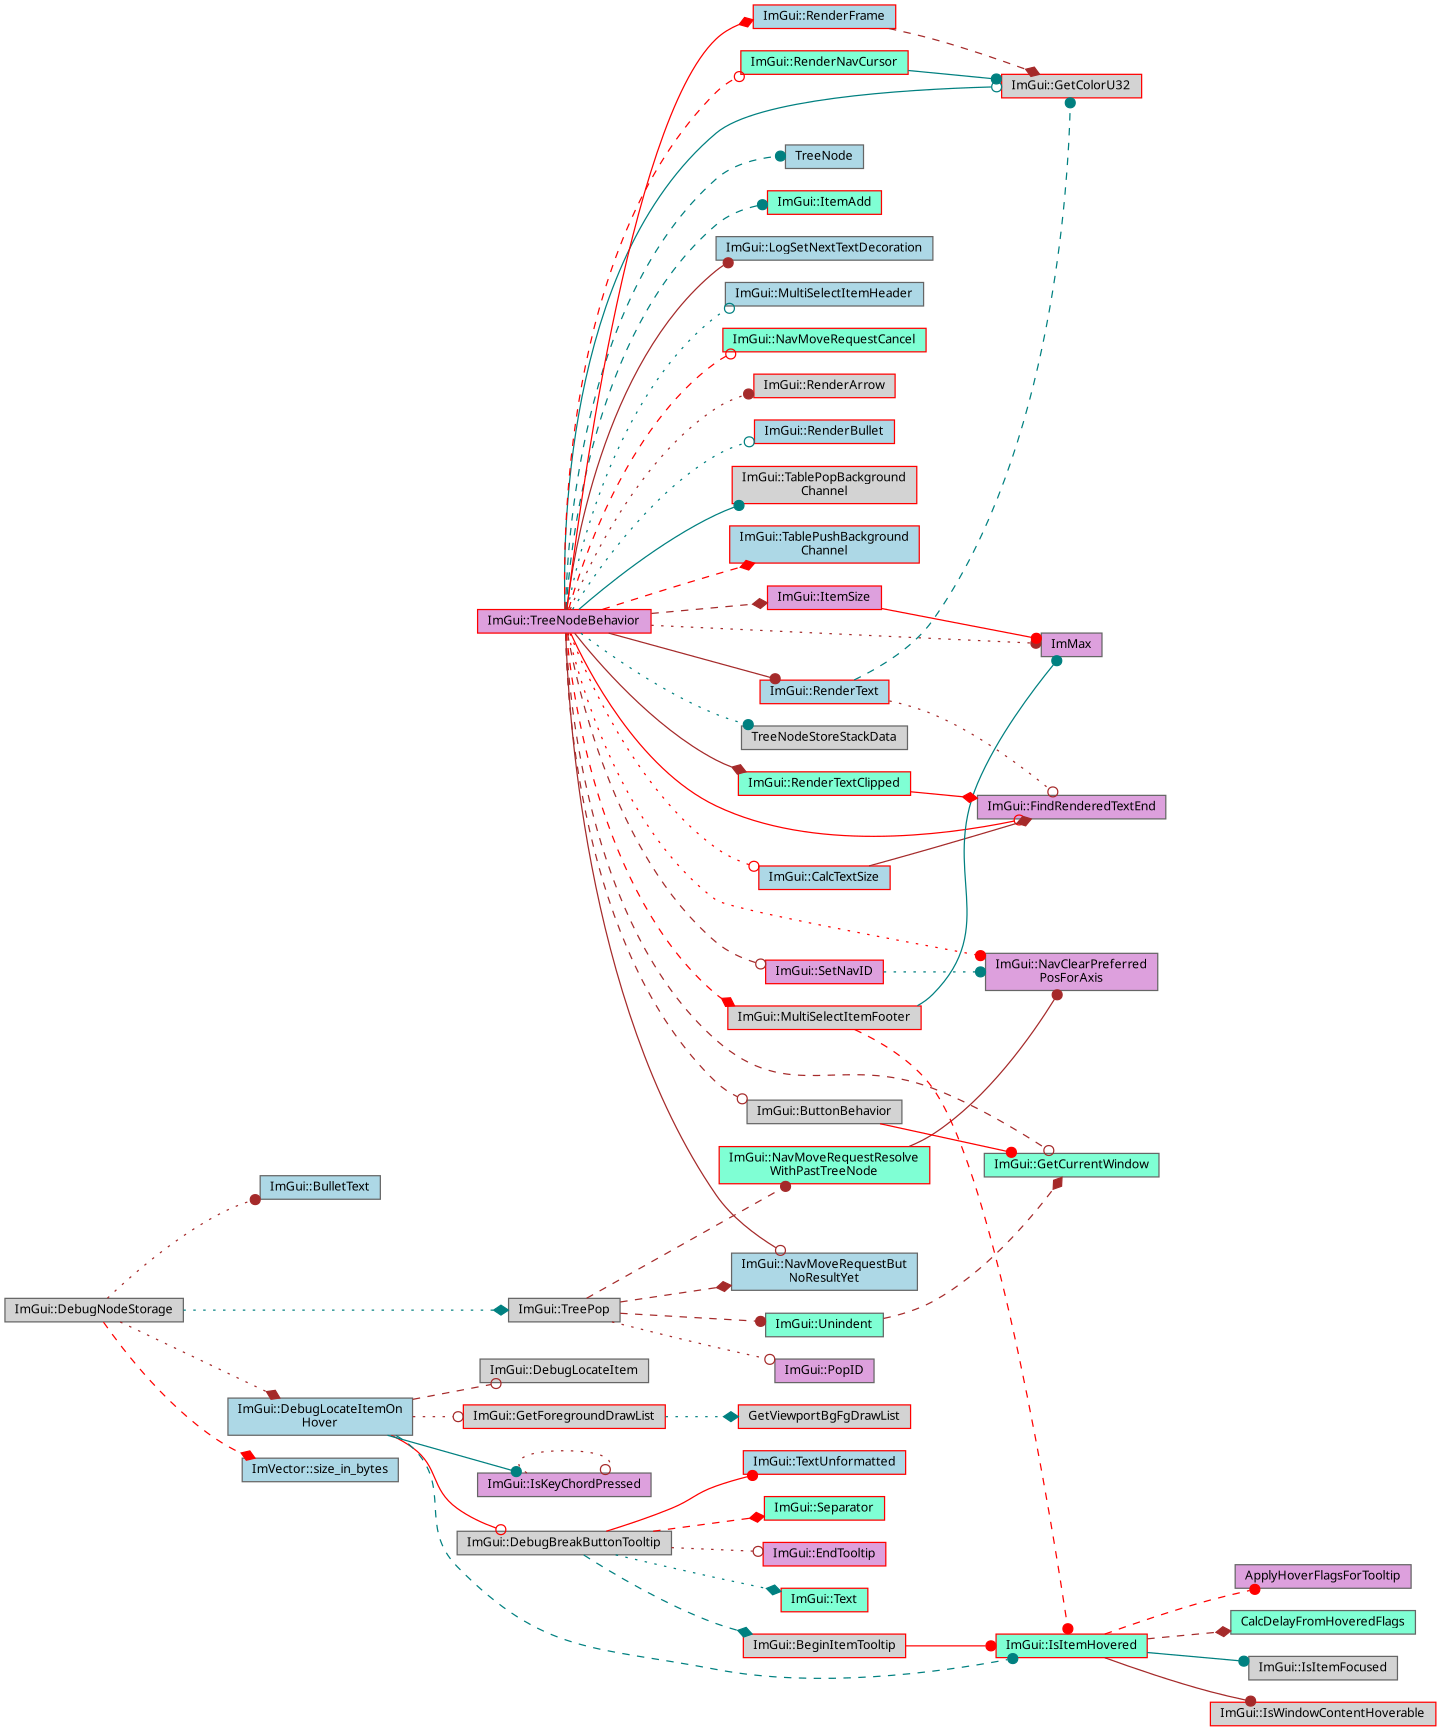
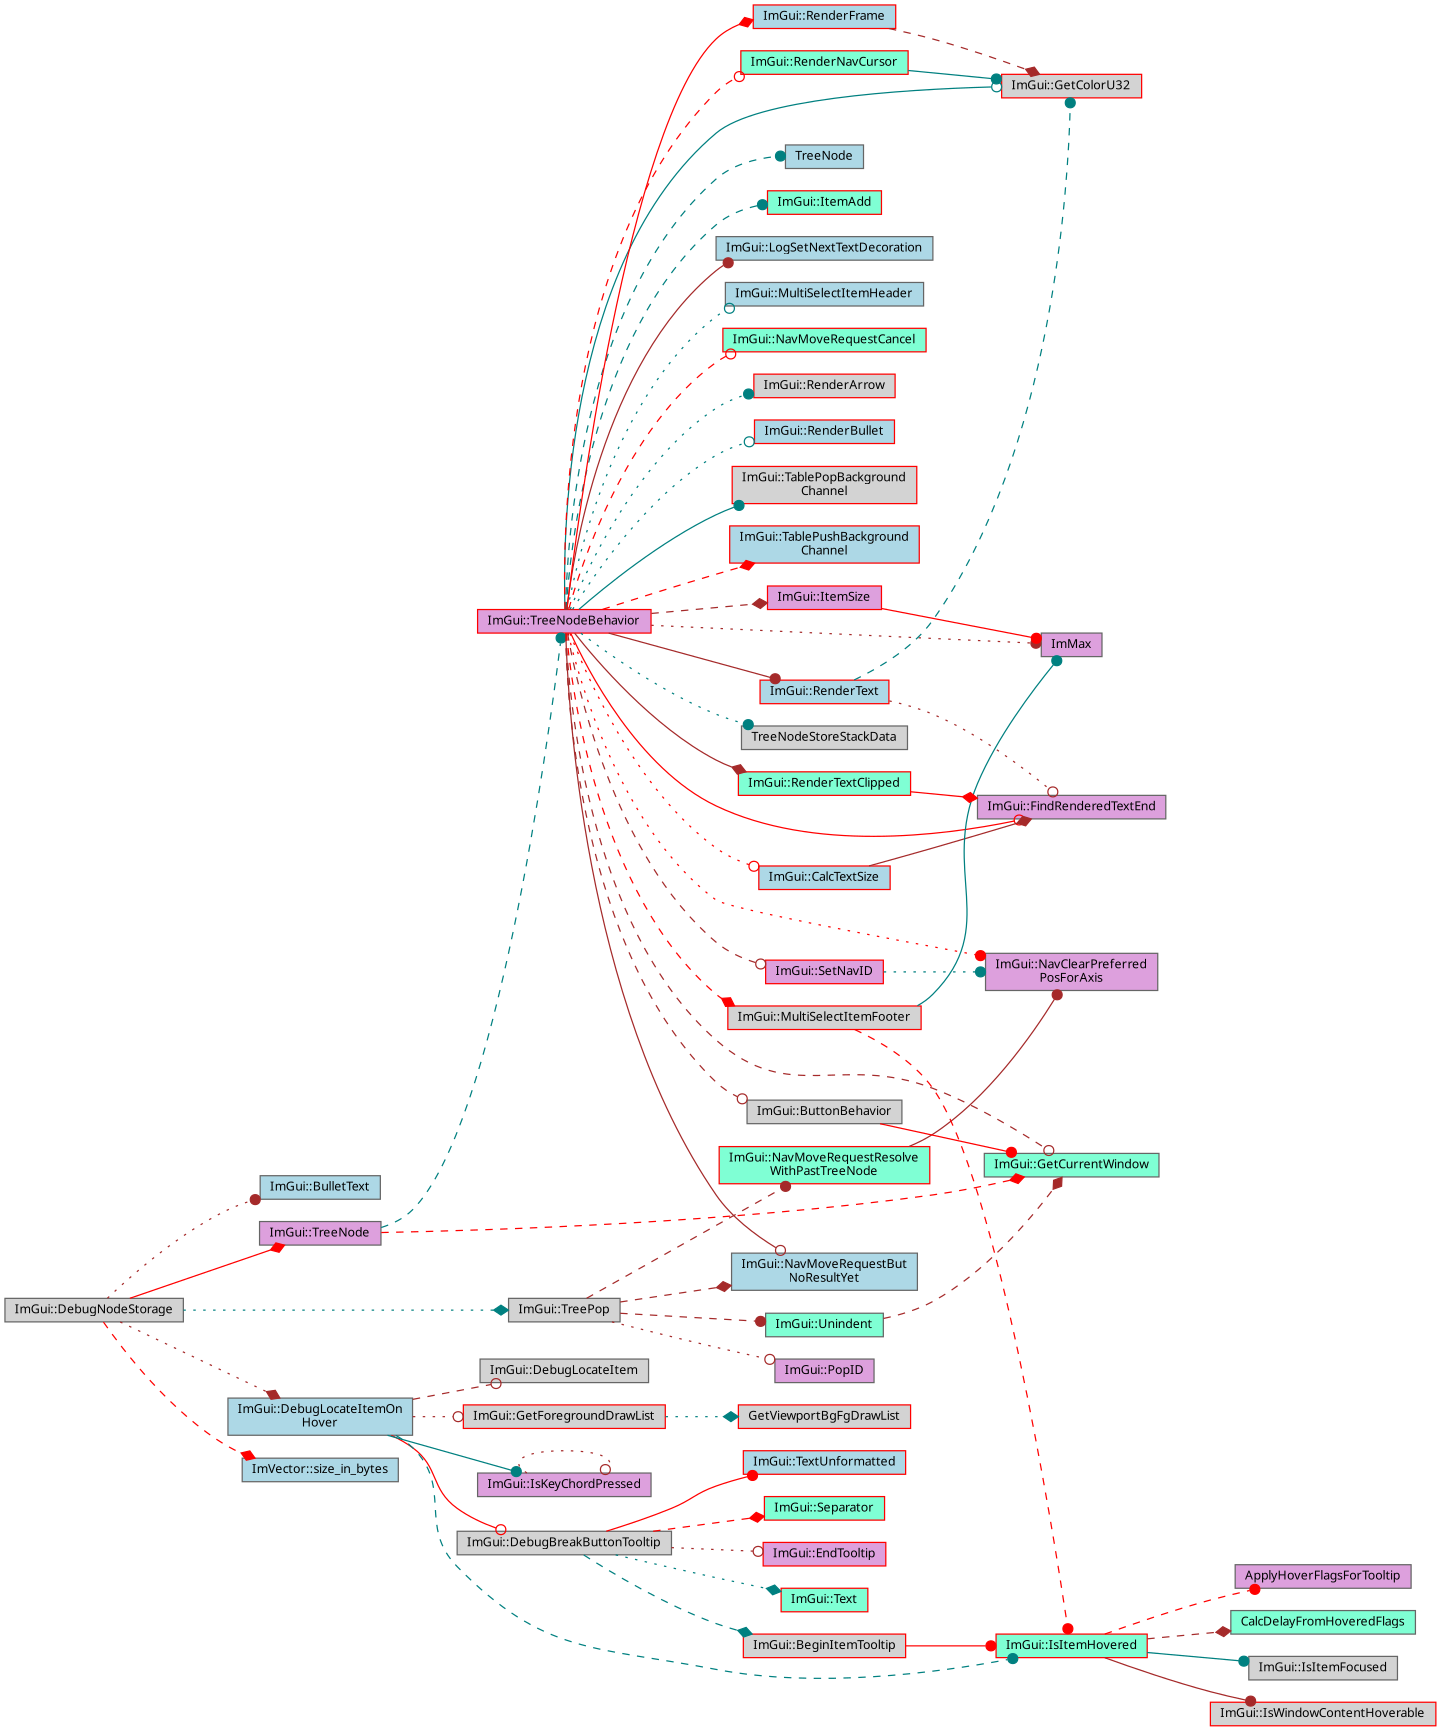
edge "ImGui::TreeNodeBehavior" -> "ImGui::RenderArrow": color brown -> teal
node "ImGui::TreeNode": added
